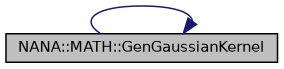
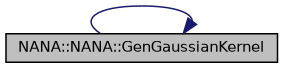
node "NANA::MATH::GenGaussianKernel": label "NANA::MATH::GenGaussianKernel" -> "NANA::NANA::GenGaussianKernel"
